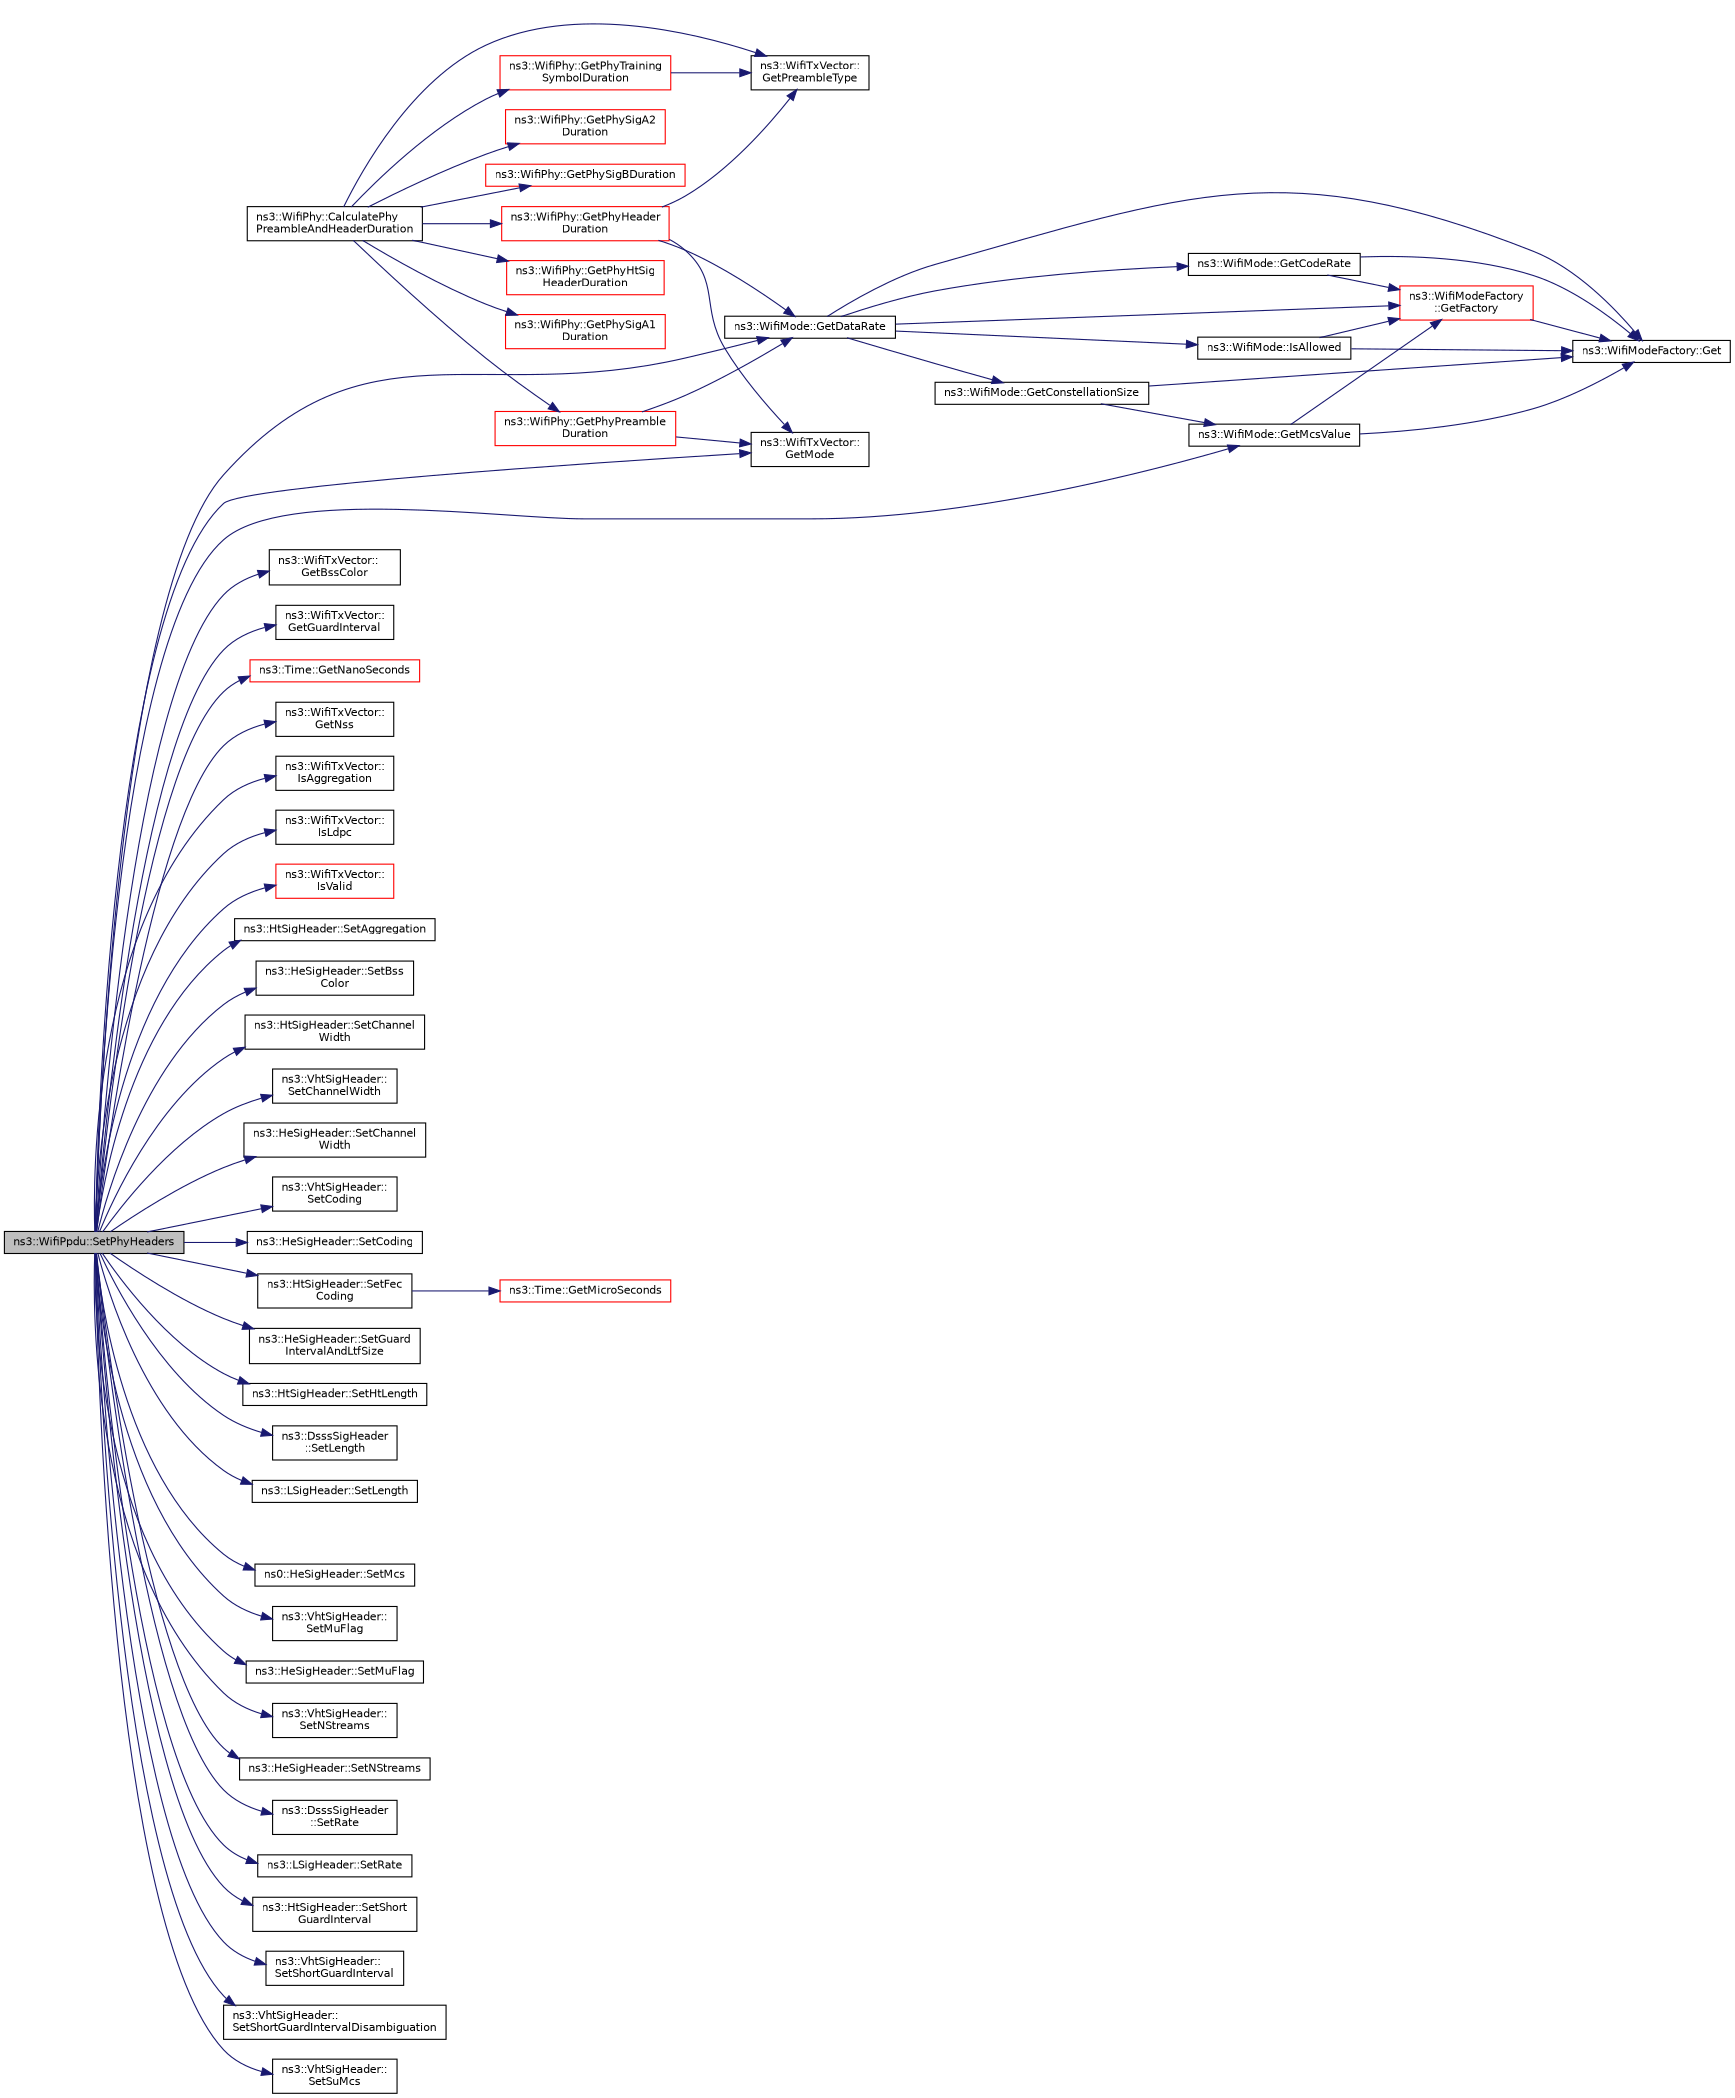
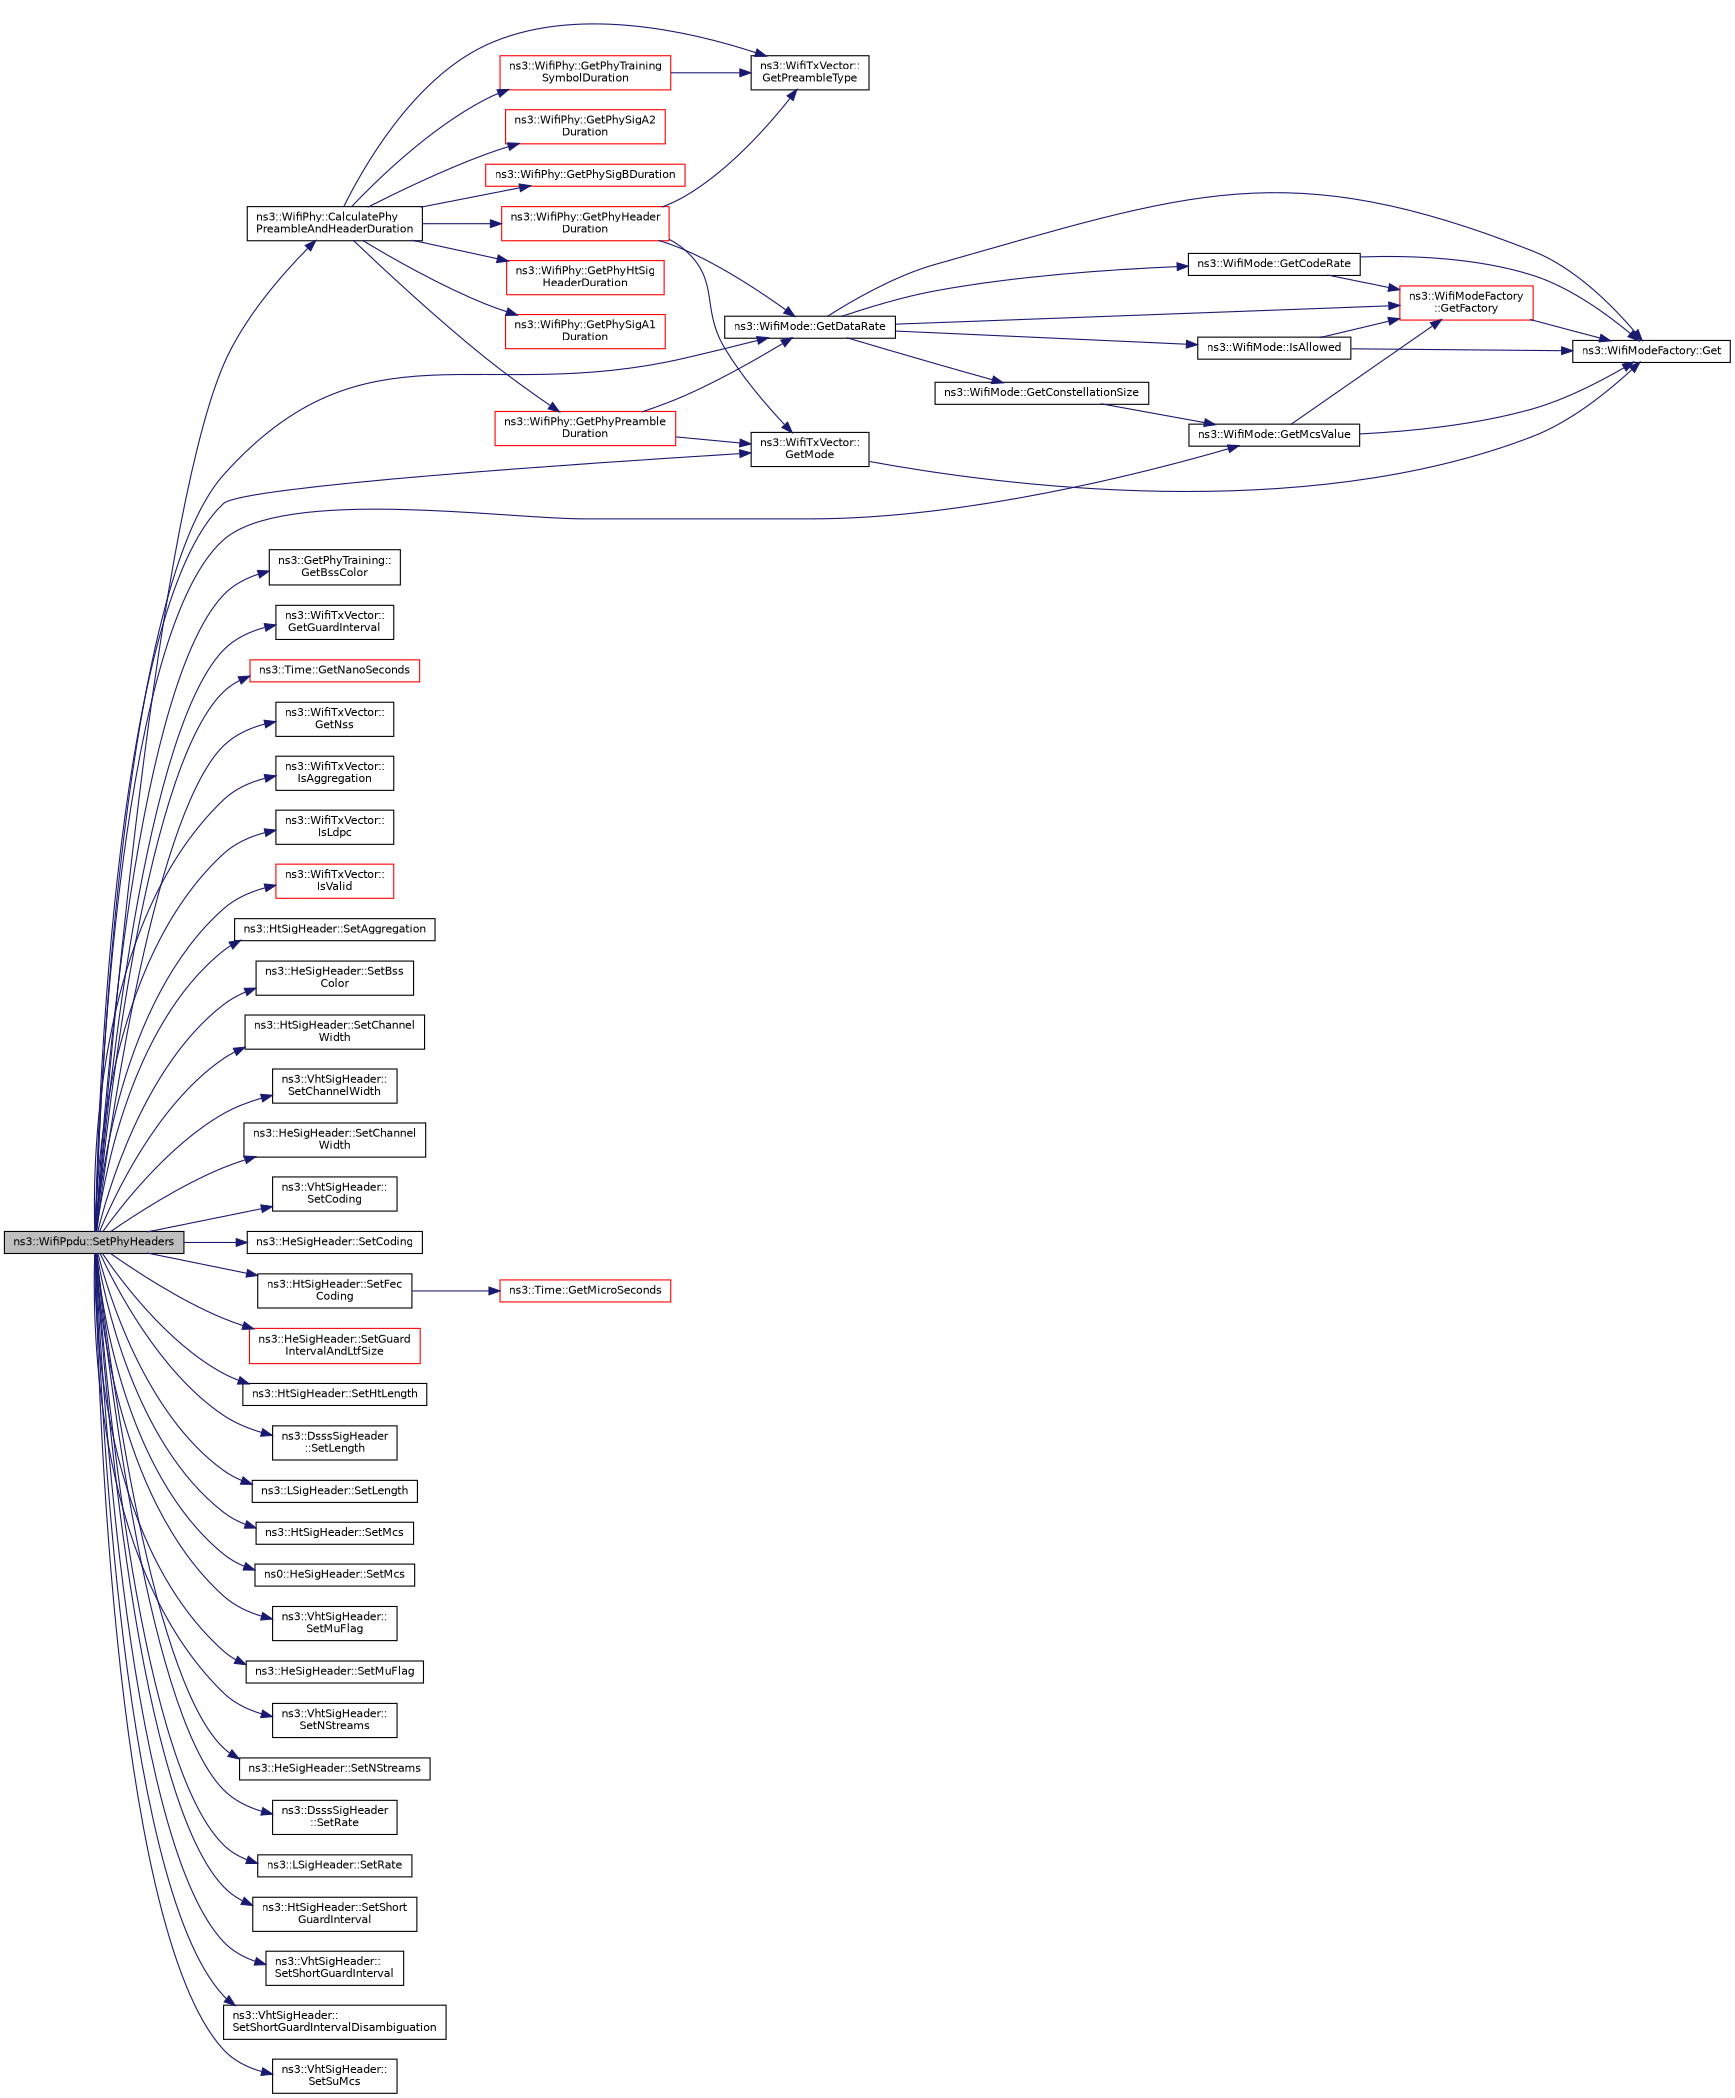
edge "ns3::WifiMode::GetConstellationSize" -> "ns3::WifiModeFactory::Get": now "ns3::WifiTxVector:: GetMode" -> "ns3::WifiModeFactory::Get"
node "ns3::WifiTxVector:: GetBssColor": label "ns3::WifiTxVector:: GetBssColor" -> "ns3::GetPhyTraining:: GetBssColor"
edge "ns3::WifiPpdu::SetPhyHeaders" -> "ns3::WifiPhy::CalculatePhy PreambleAndHeaderDuration": added
node "ns3::HeSigHeader::SetGuard IntervalAndLtfSize": color black -> red
node "ns3::HtSigHeader::SetMcs": added
